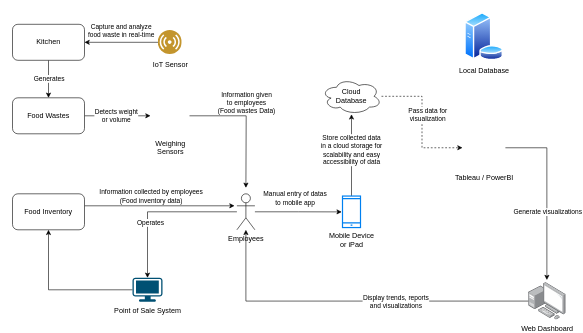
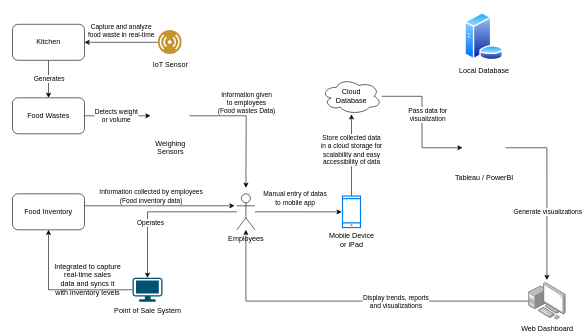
edge "Cloud Database" -> "Tableau / PowerBI": style dashed -> solid
node "Integrated to capture real-time sales data and syncs it with inventory levels": added
